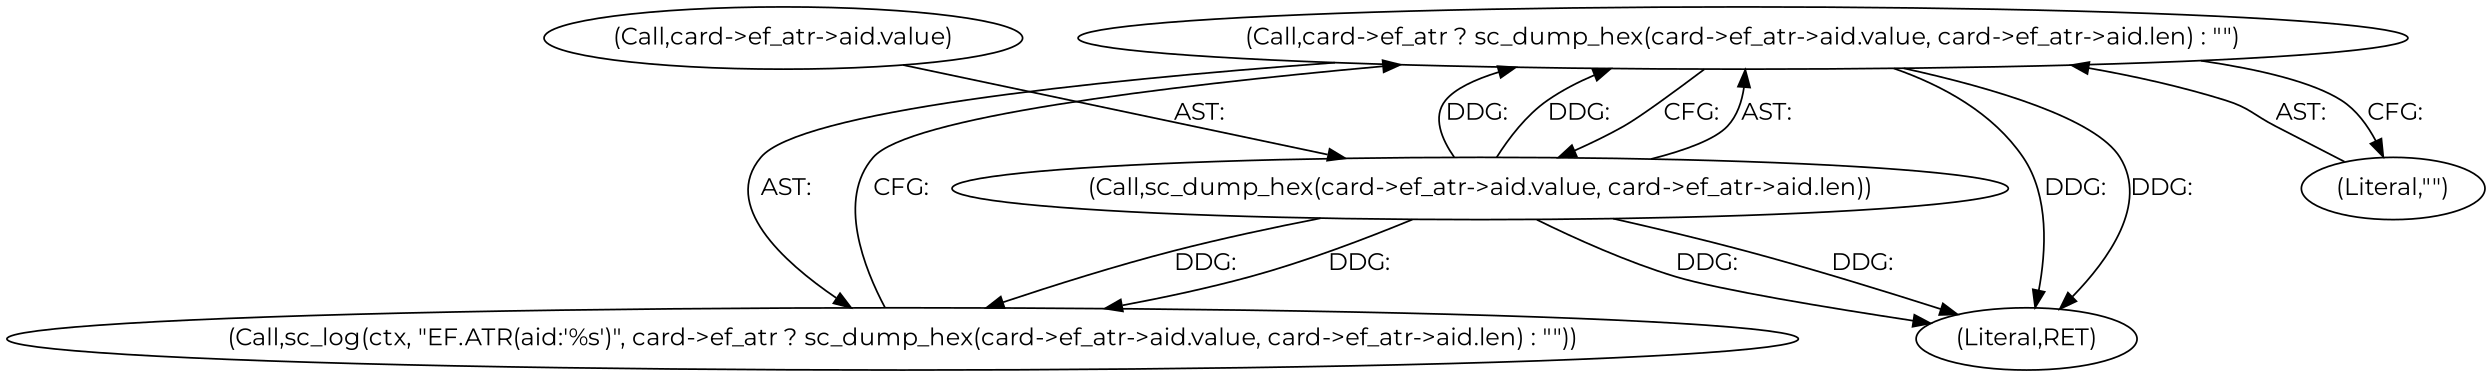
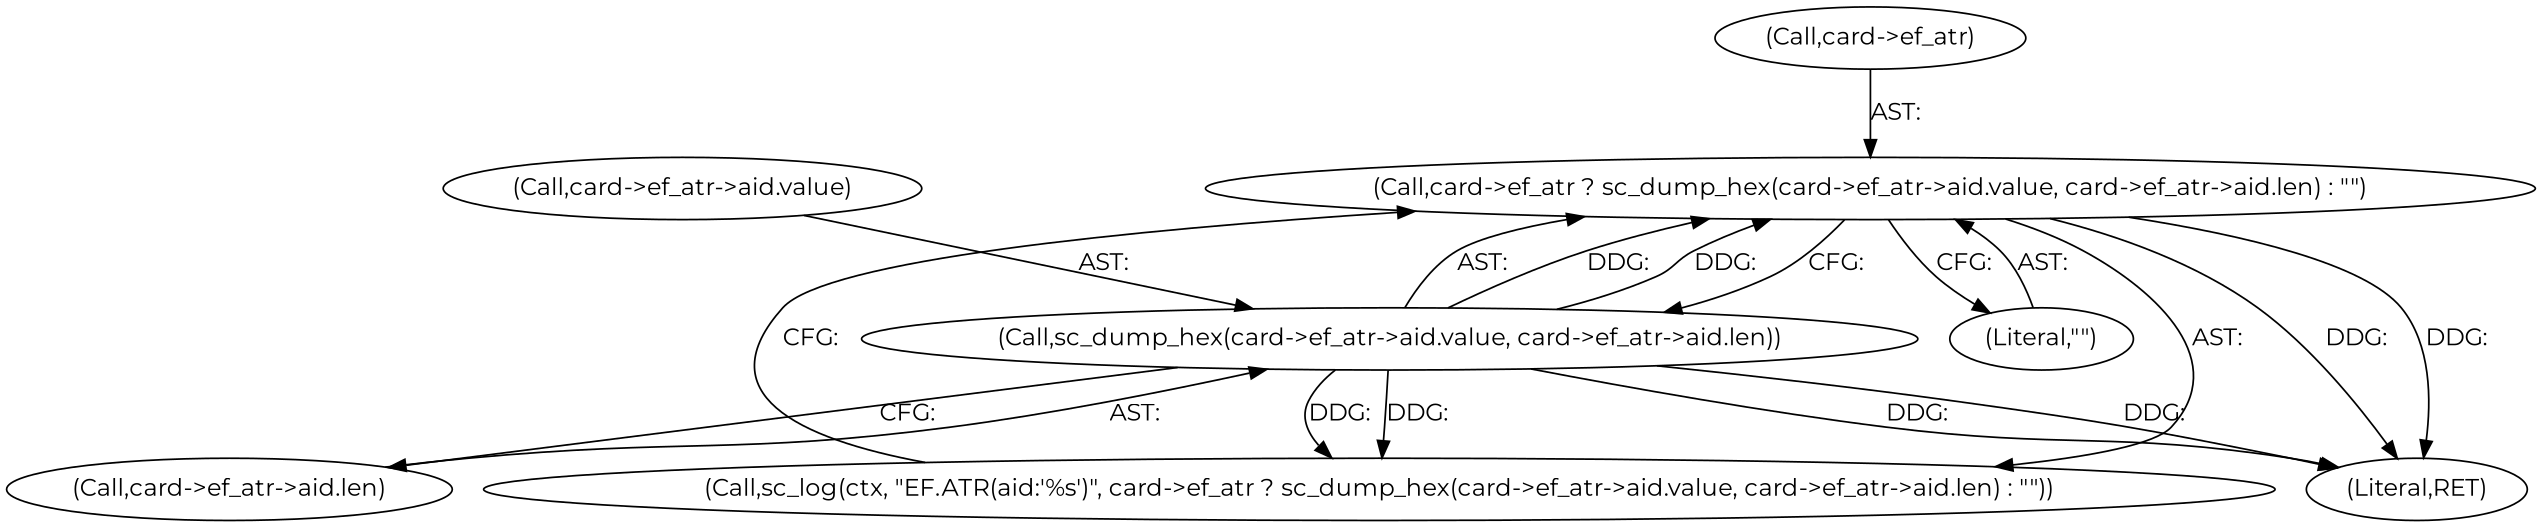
node "(Call,card->ef_atr)": added
node "(Call,card->ef_atr->aid.len)": added
